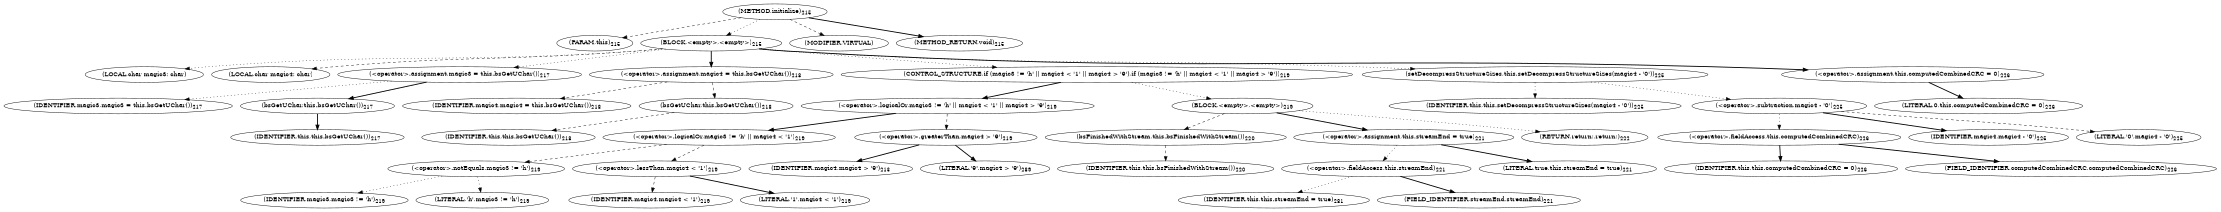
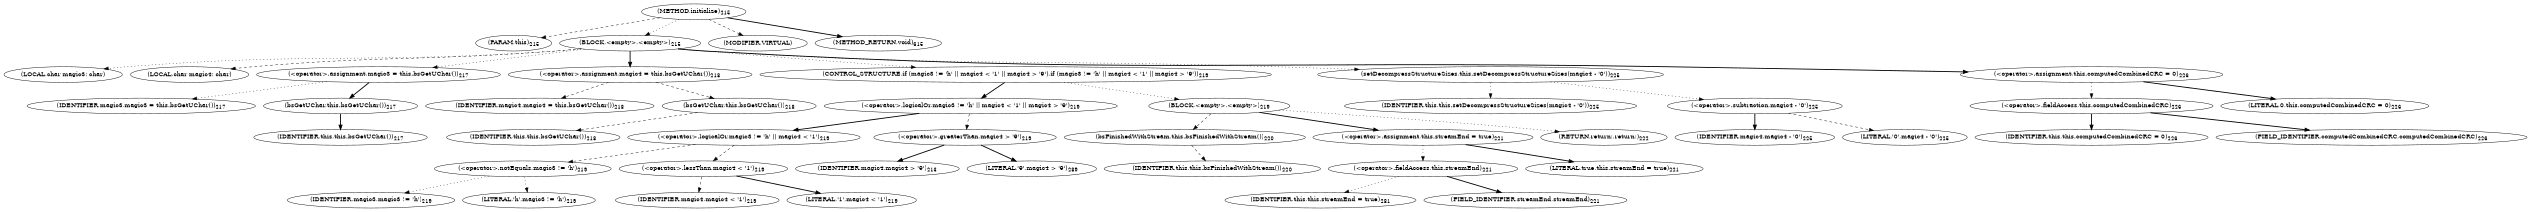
node "(METHOD_RETURN,void)": text "215" -> "615"
edge "(<operator>.subtraction,magic4 - '0')" -> "(<operator>.fieldAccess,this.computedCombinedCRC)": now "(<operator>.assignment,this.computedCombinedCRC = 0)" -> "(<operator>.fieldAccess,this.computedCombinedCRC)"
